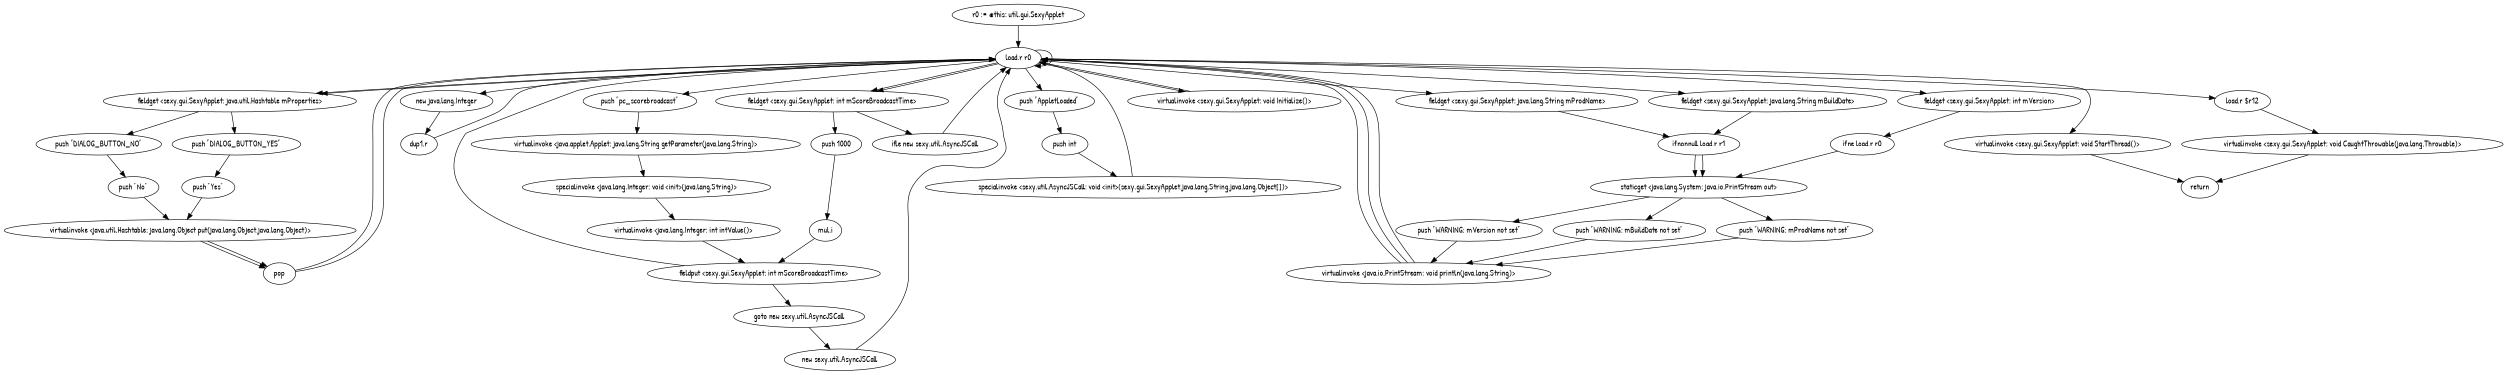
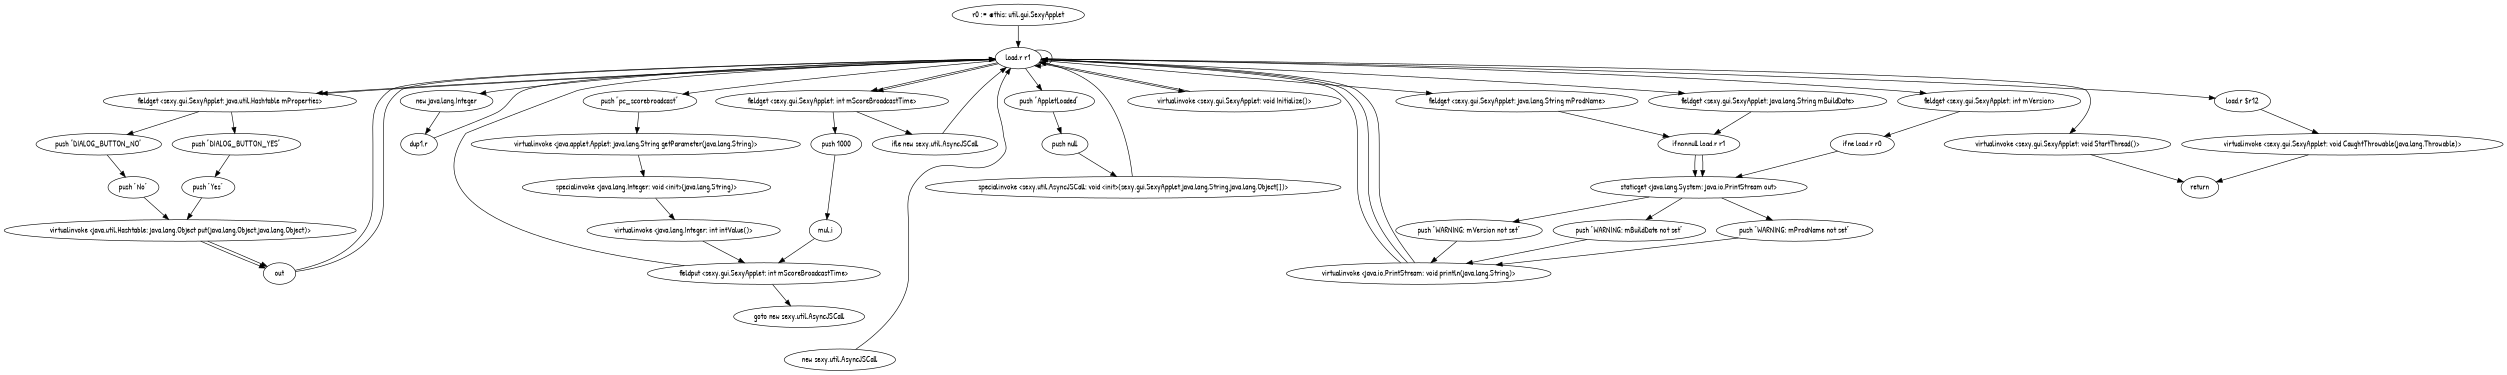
node "load.r r0": label "load.r r0" -> "load.r r1"
node "push int": label "push int" -> "push null"
node "pop": label "pop" -> "out"
edge "goto new sexy.util.AsyncJSCall" -> "new sexy.util.AsyncJSCall": removed
